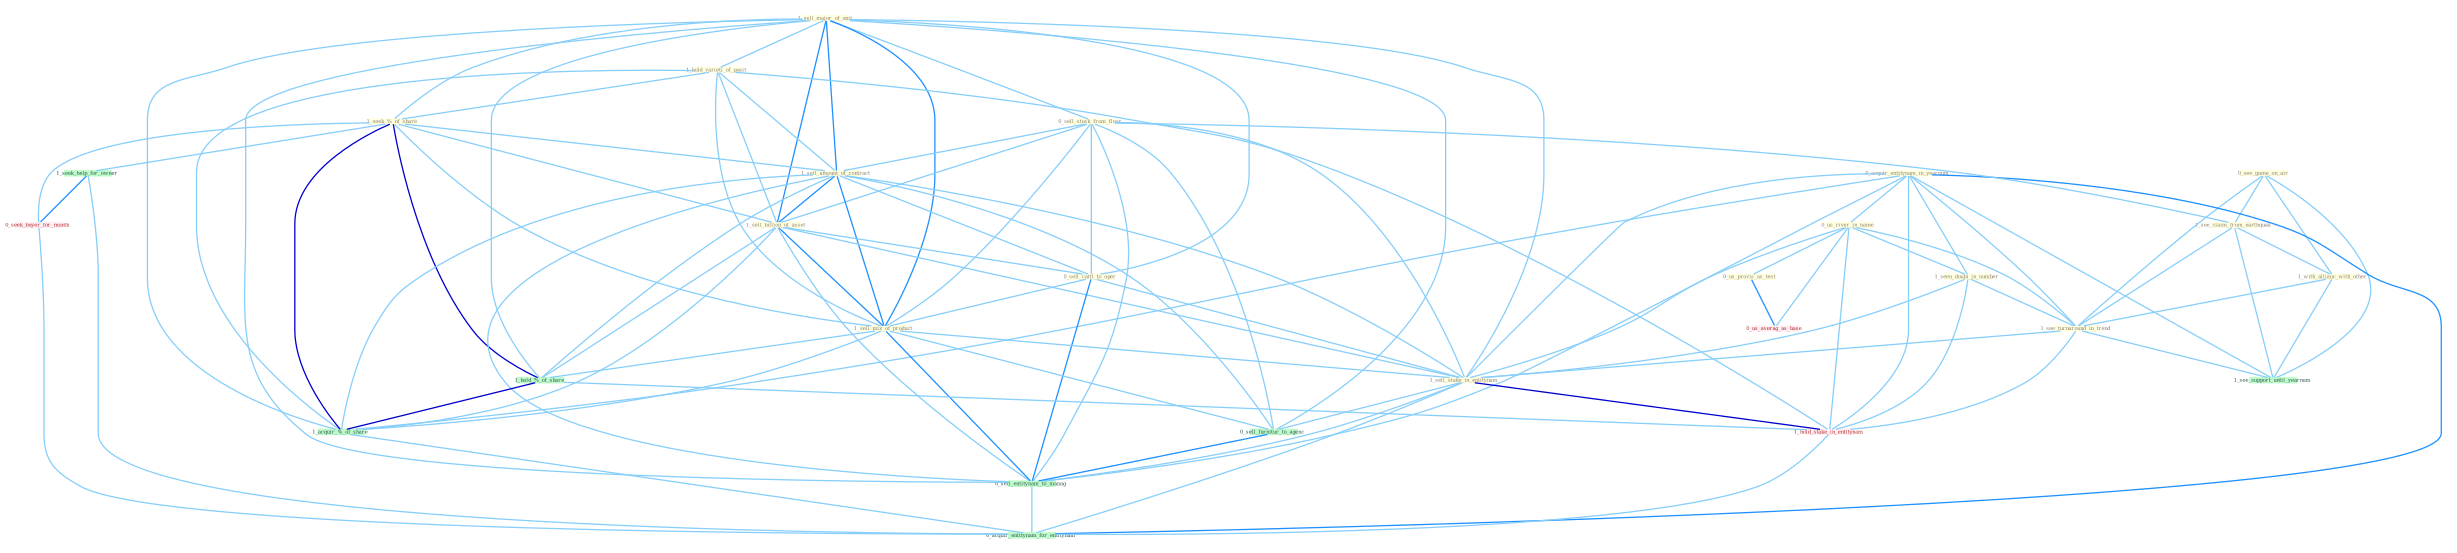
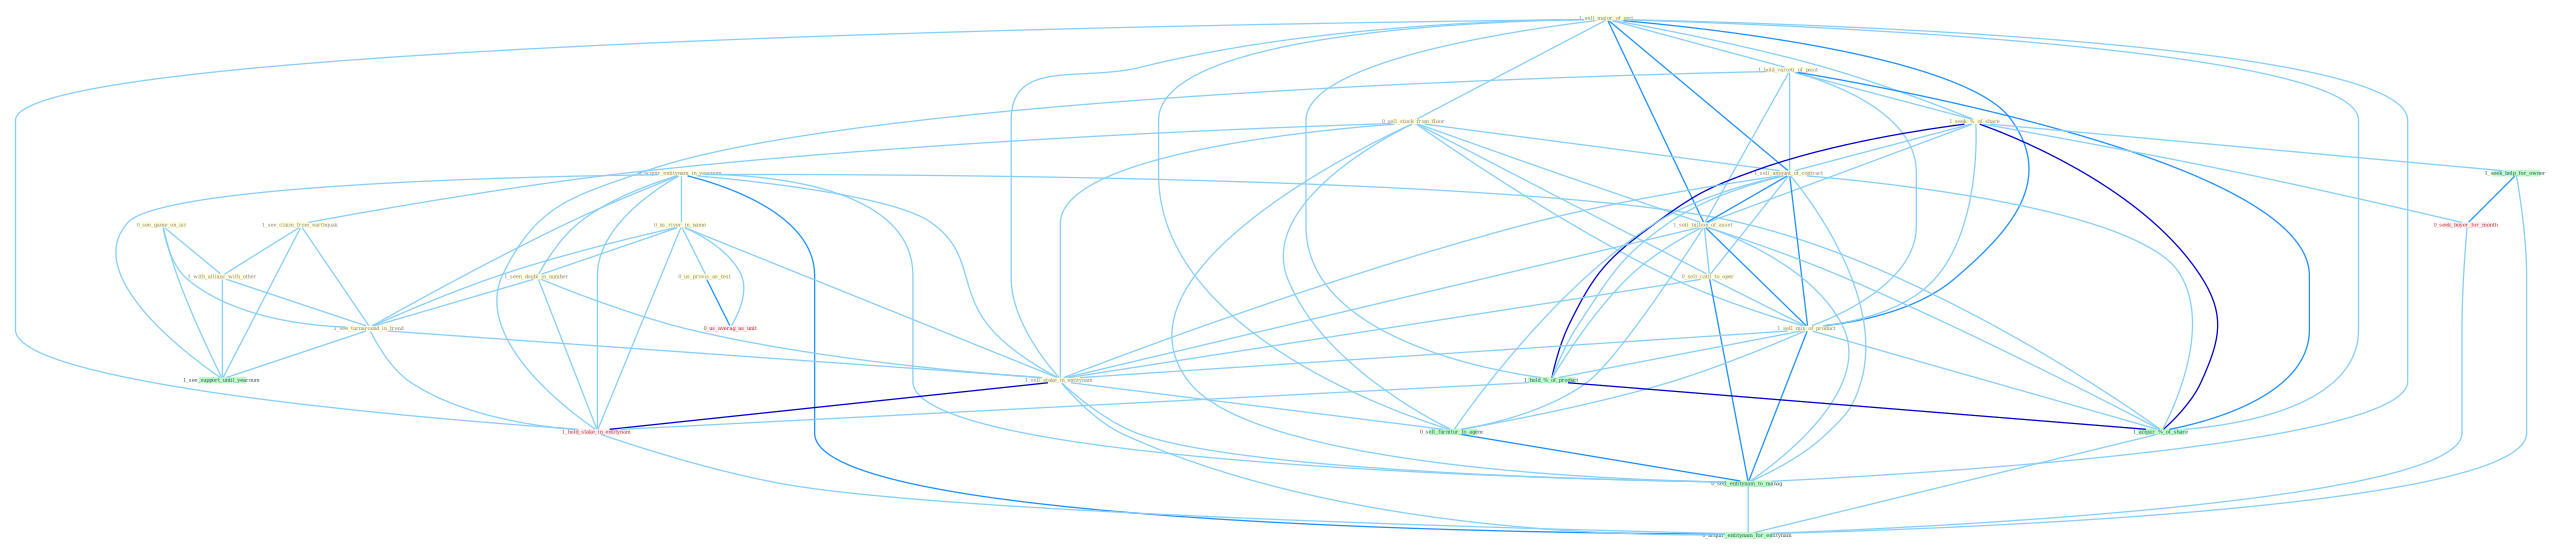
edge "1_sell_major_of_unit" -- "0_sell_cattl_to_oper": now "1_sell_major_of_unit" -- "1_hold_stake_in_entitynam"
edge "1_hold_varieti_of_posit" -- "1_acquir_%_of_share": color #87cefa -> #1e90ff
edge "0_see_game_on_air" -- "1_see_claim_from_earthquak": removed
node "0_us_averag_as_base": label "0_us_averag_as_base" -> "0_us_averag_as_unit"
edge "1_sell_billion_of_asset" -- "0_sell_furnitur_to_agenc": added
node "1_hold_%_of_share": label "1_hold_%_of_share" -> "1_hold_%_of_product"
